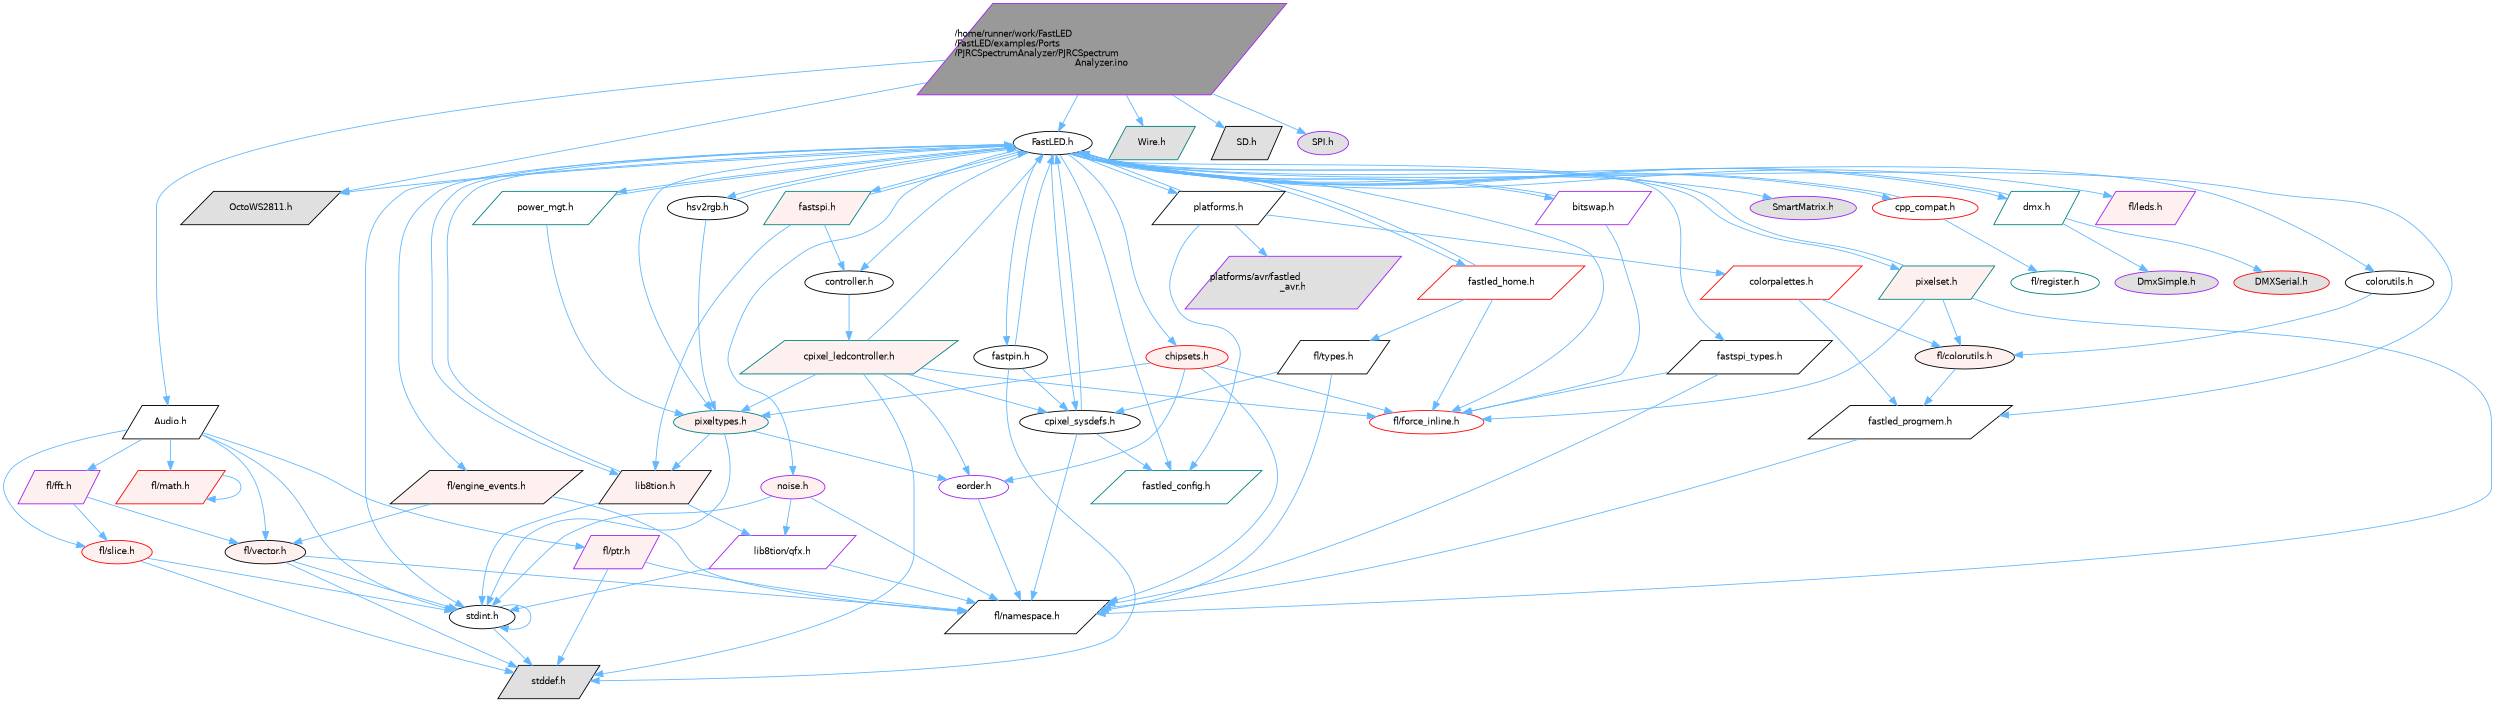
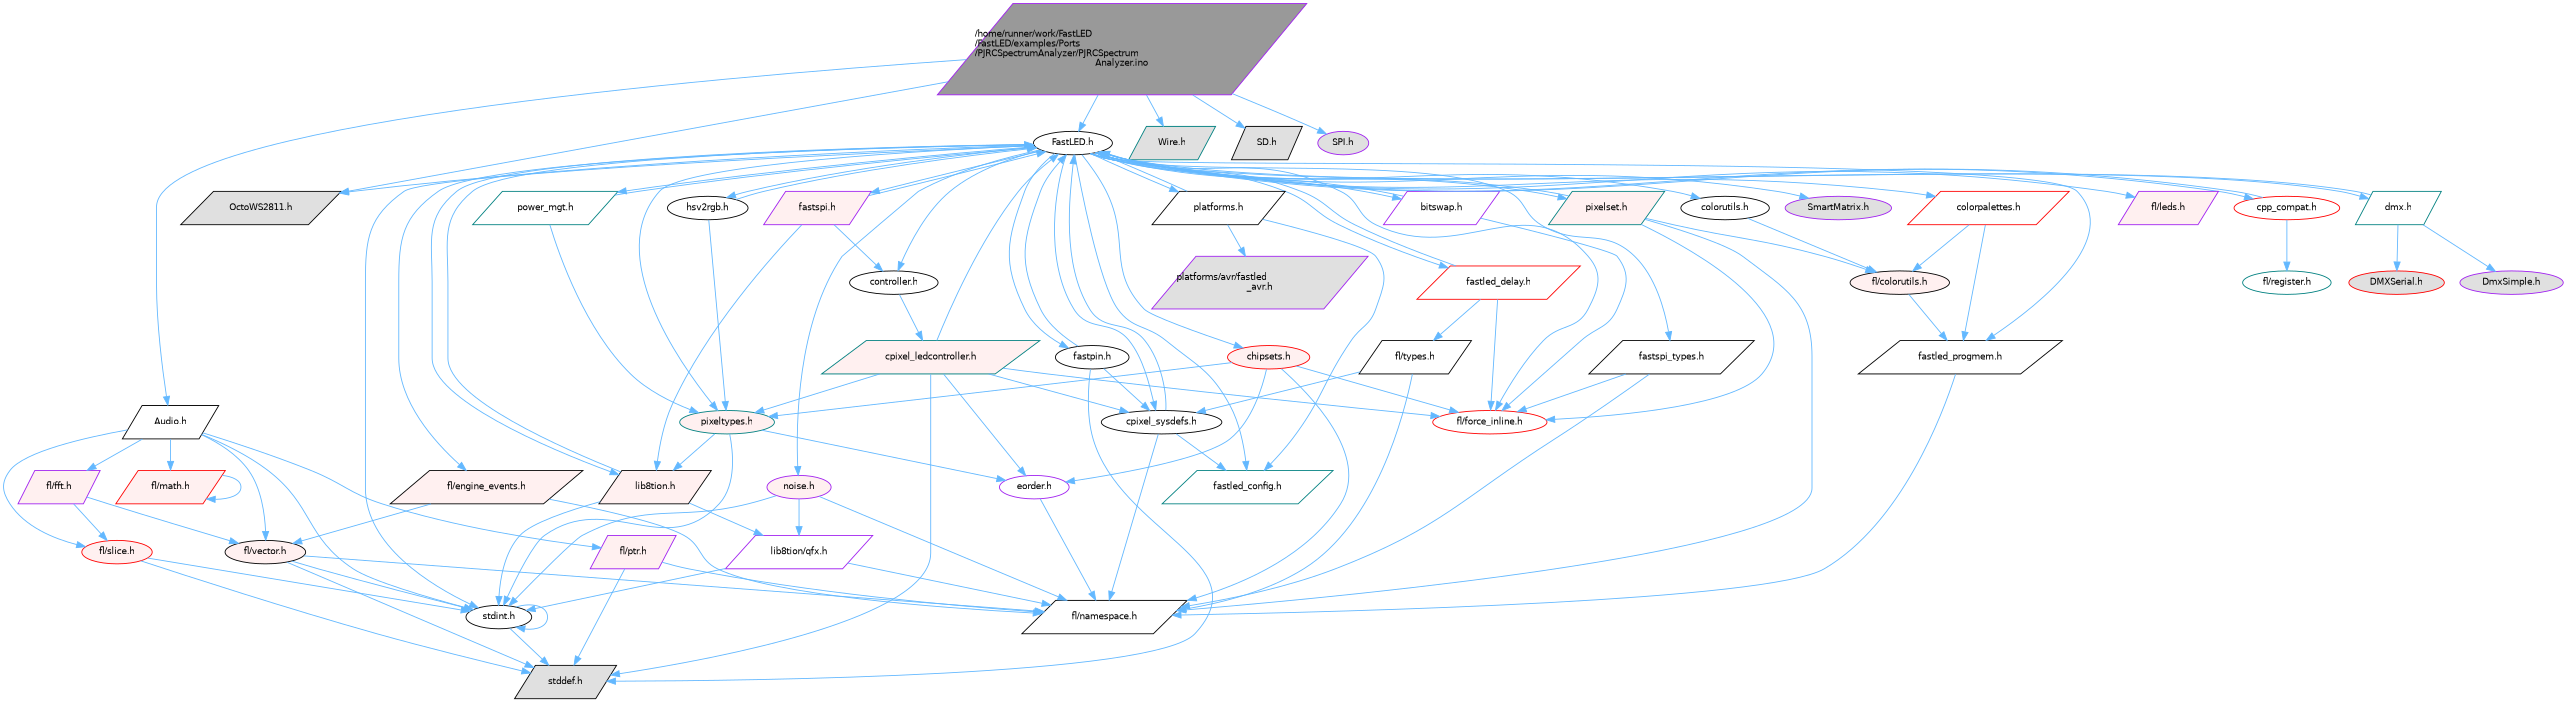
node "fastspi.h": color teal -> purple
edge "platforms.h" -> "colorpalettes.h": now "FastLED.h" -> "colorpalettes.h"
node "fastled_home.h": label "fastled_home.h" -> "fastled_delay.h"
